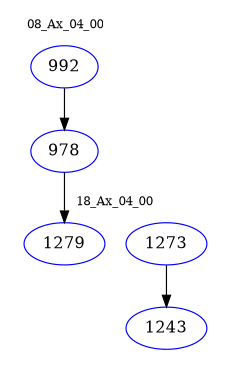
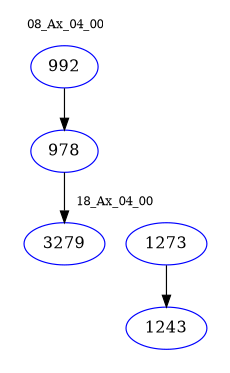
node "1279": label "1279" -> "3279"
